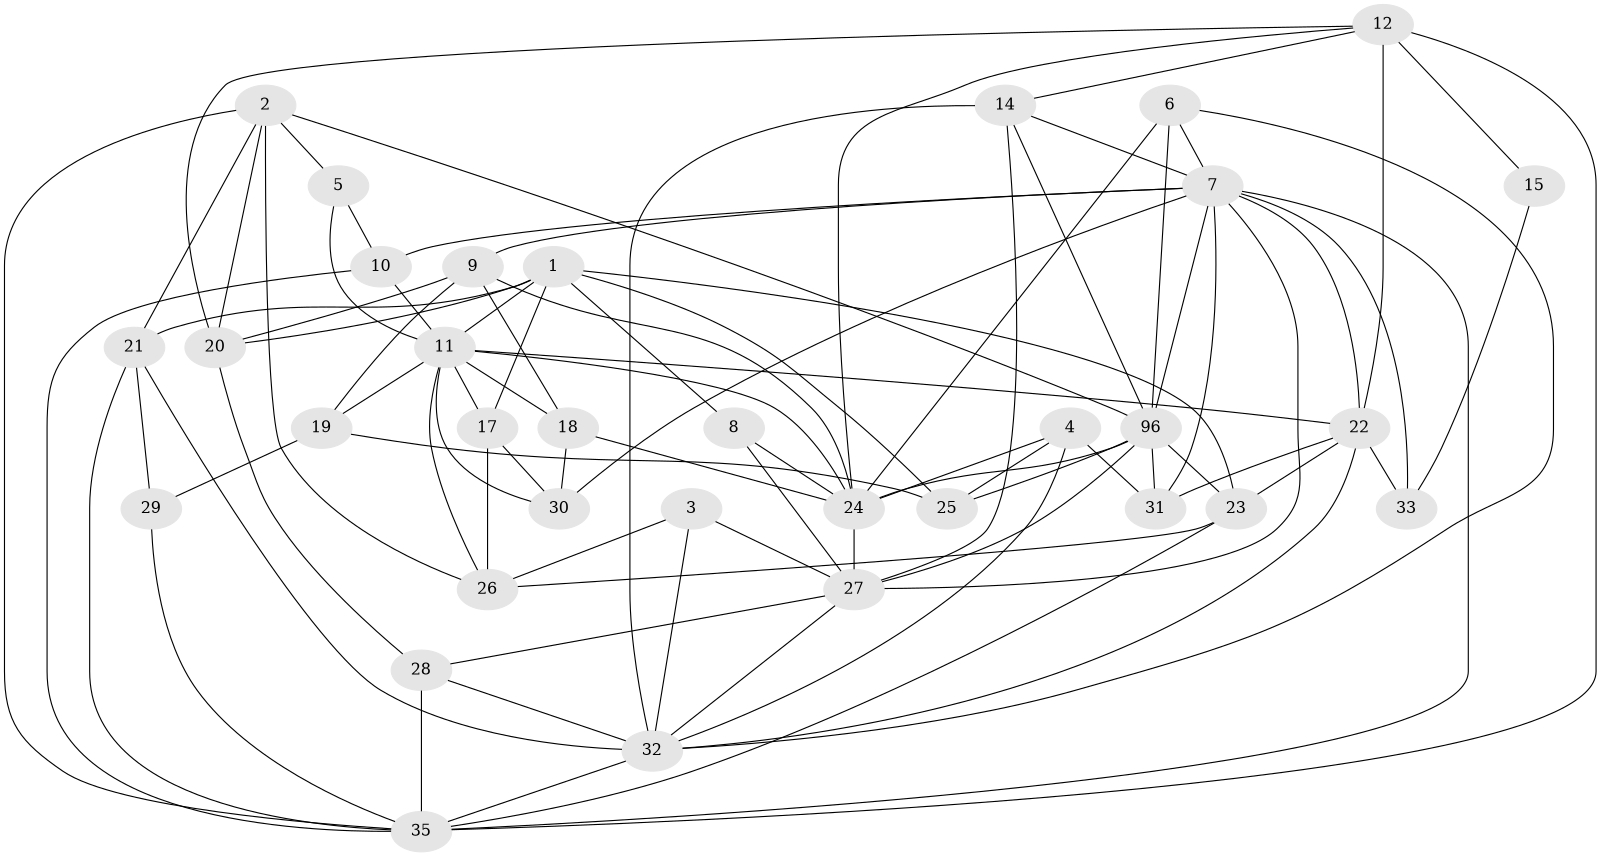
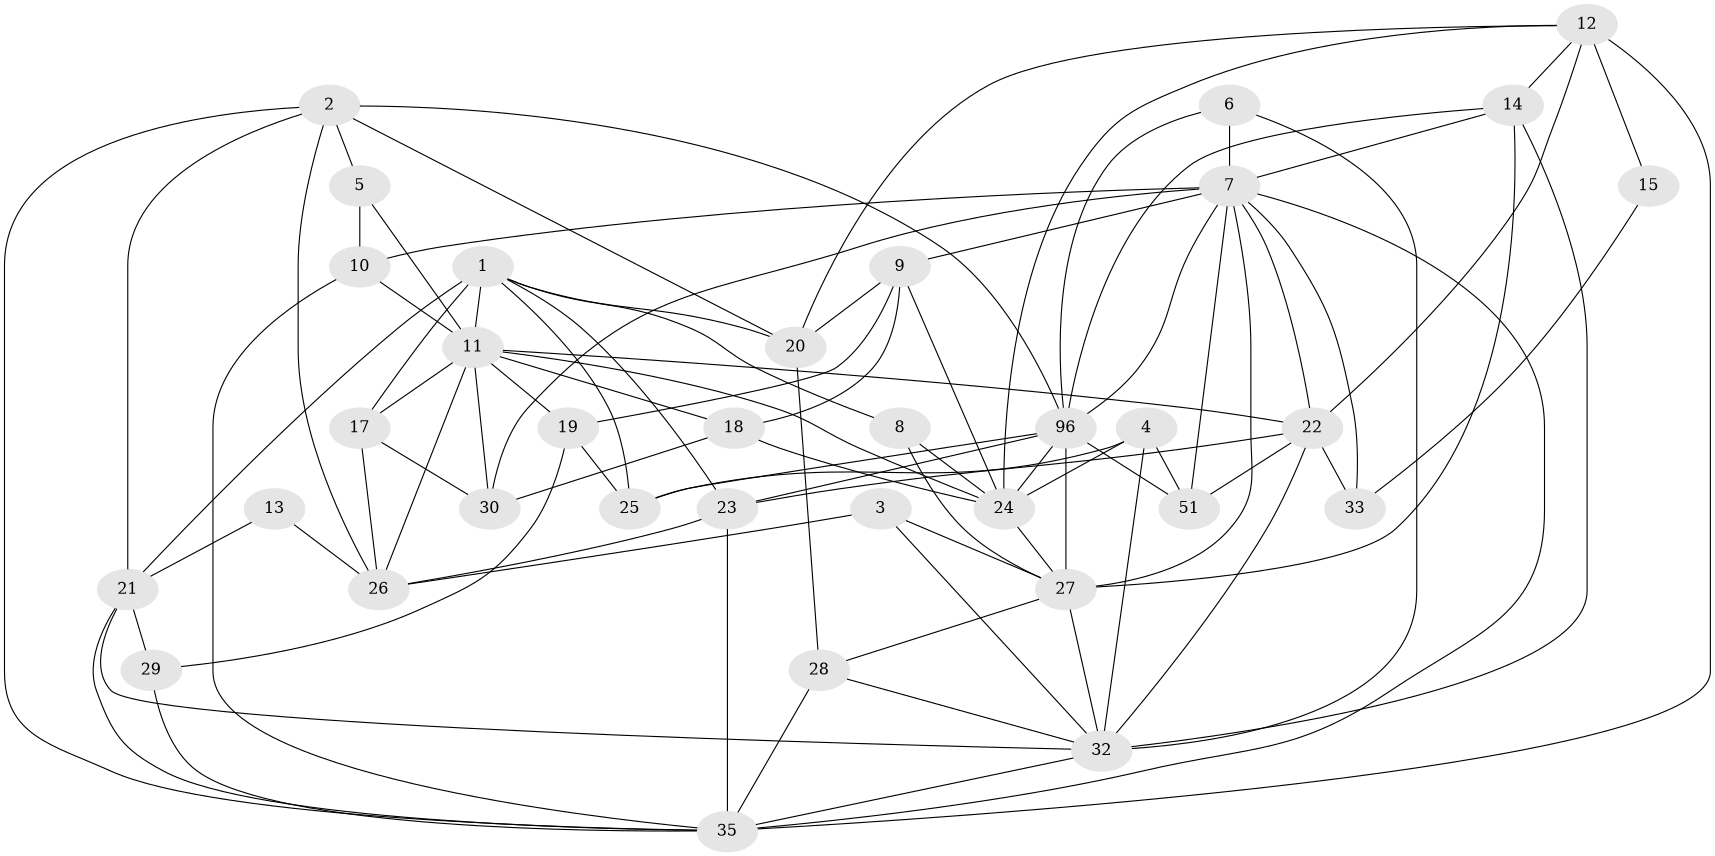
edge "6" -- "24": removed
node "13": added
node "31": label "31" -> "51"
